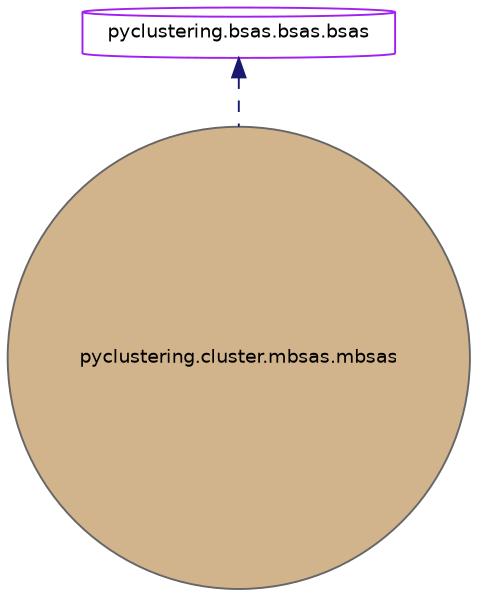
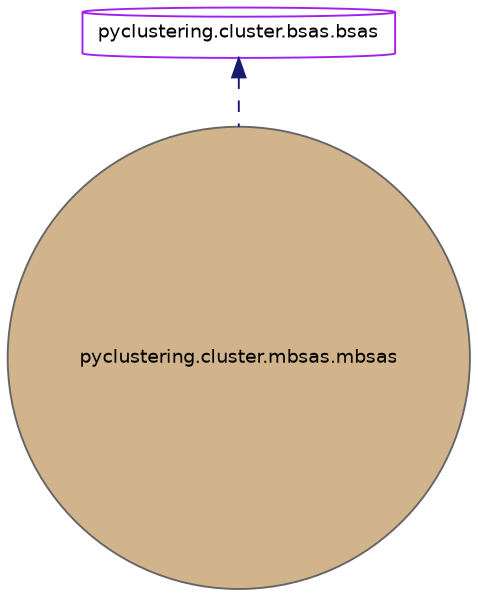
node "pyclustering.bsas.bsas.bsas": label "pyclustering.bsas.bsas.bsas" -> "pyclustering.cluster.bsas.bsas"
